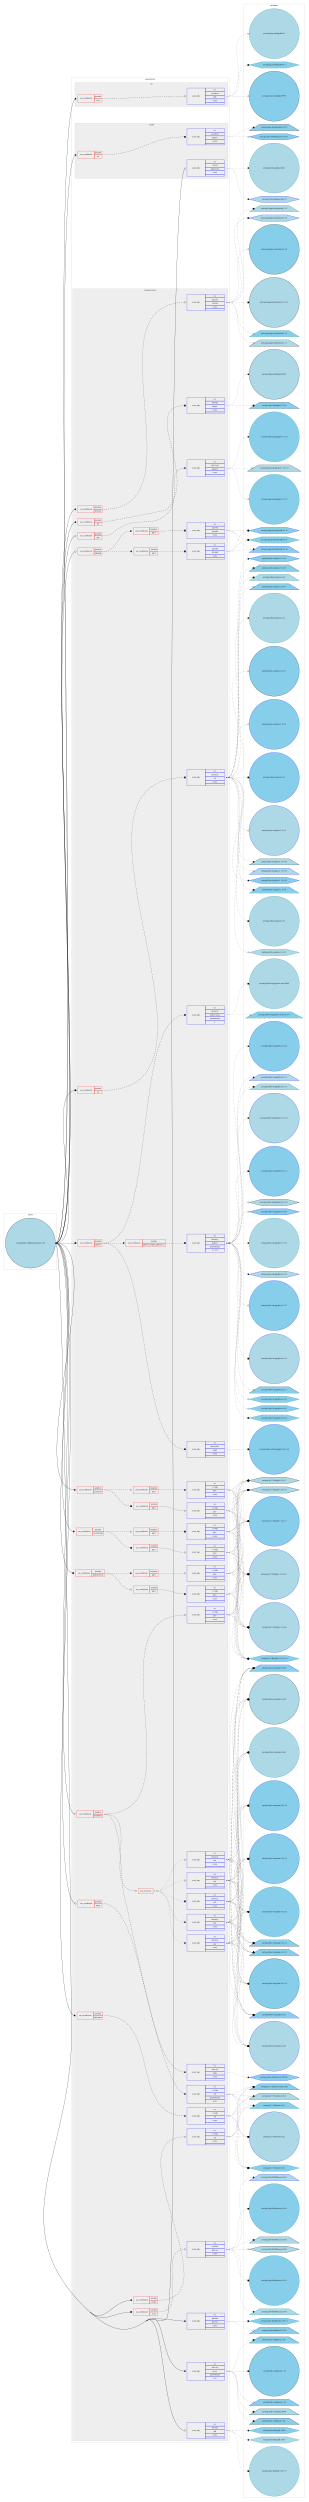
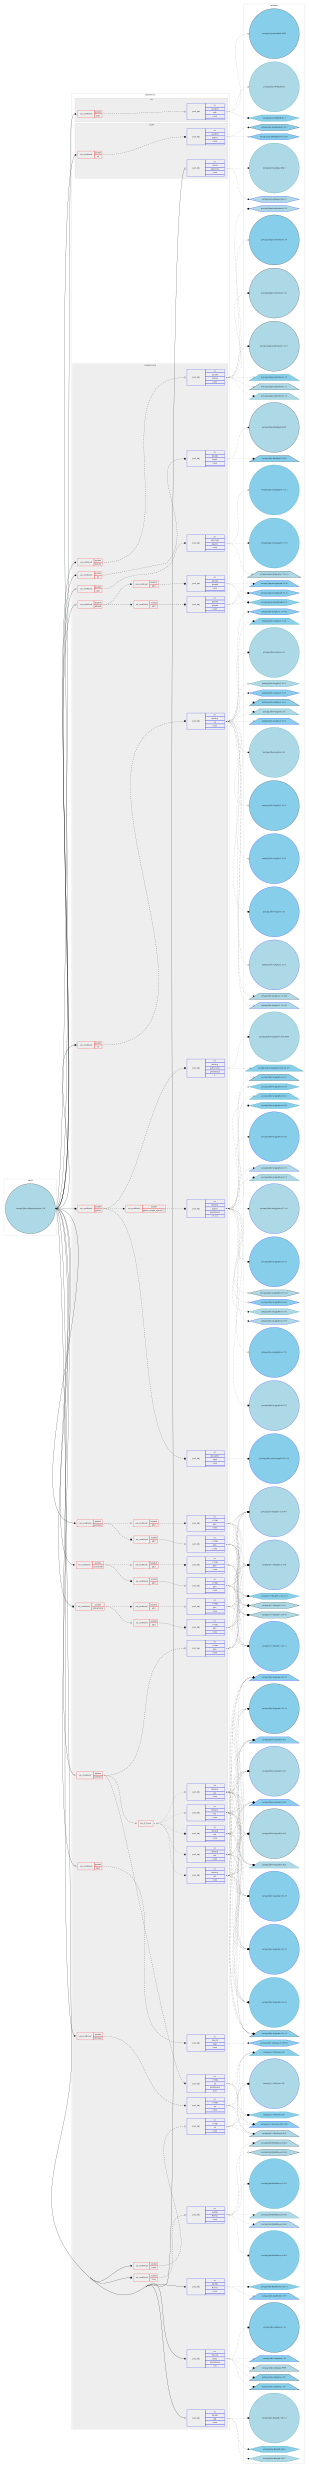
node "portage://sys-devel/gettext-0.20.1": shape trapezium -> hexagon
node "portage://app-text/enchant-1.6.1": added
node "portage://dev-lang/python-2.7.15": shape circle -> hexagon
node "portage://dev-lang/python-3.6.5": shape hexagon -> trapezium
node "portage://dev-lang/vala-0.46.3": shape circle -> trapezium
